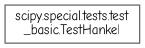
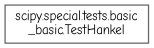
node "scipy.special.tests.test _basic.TestHankel": label "scipy.special.tests.test _basic.TestHankel" -> "scipy.special.tests.basic _basic.TestHankel"
